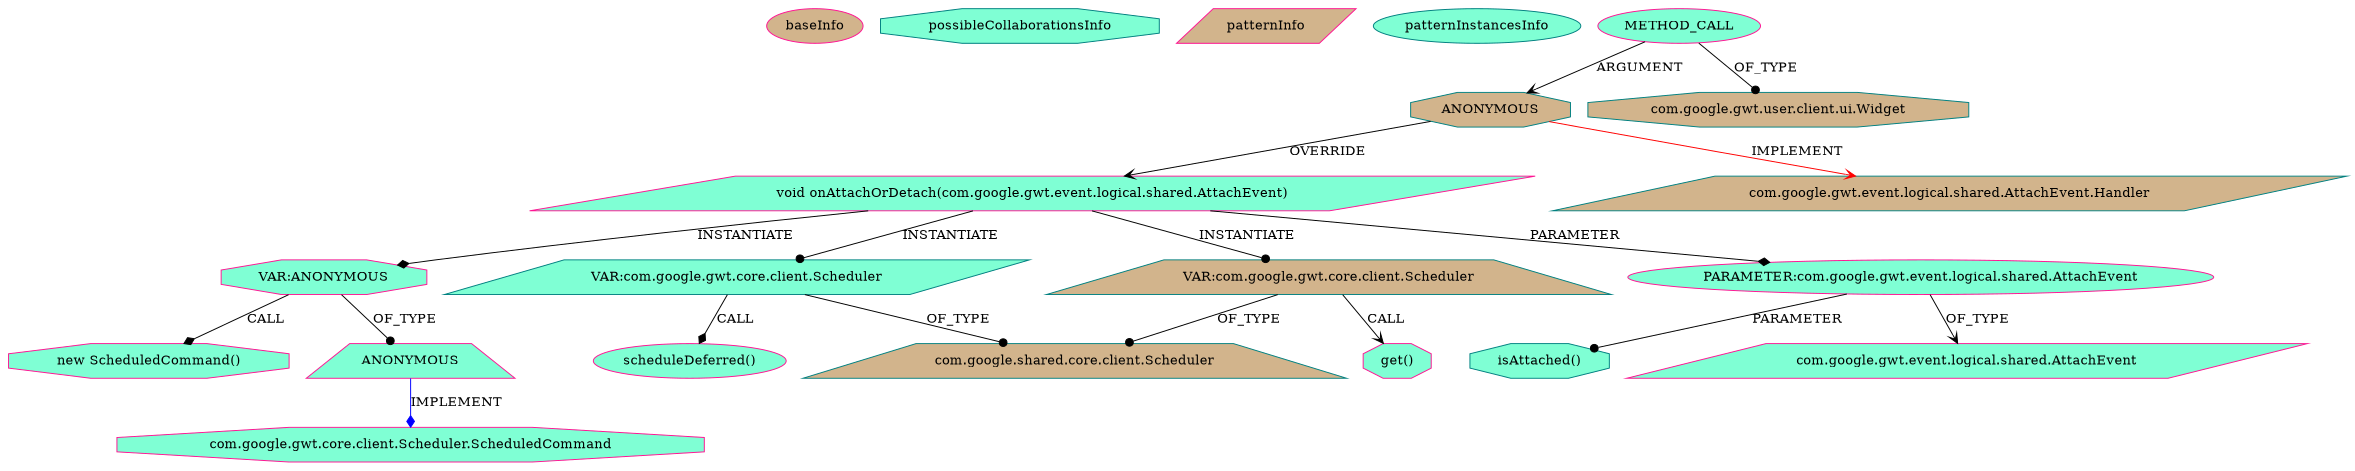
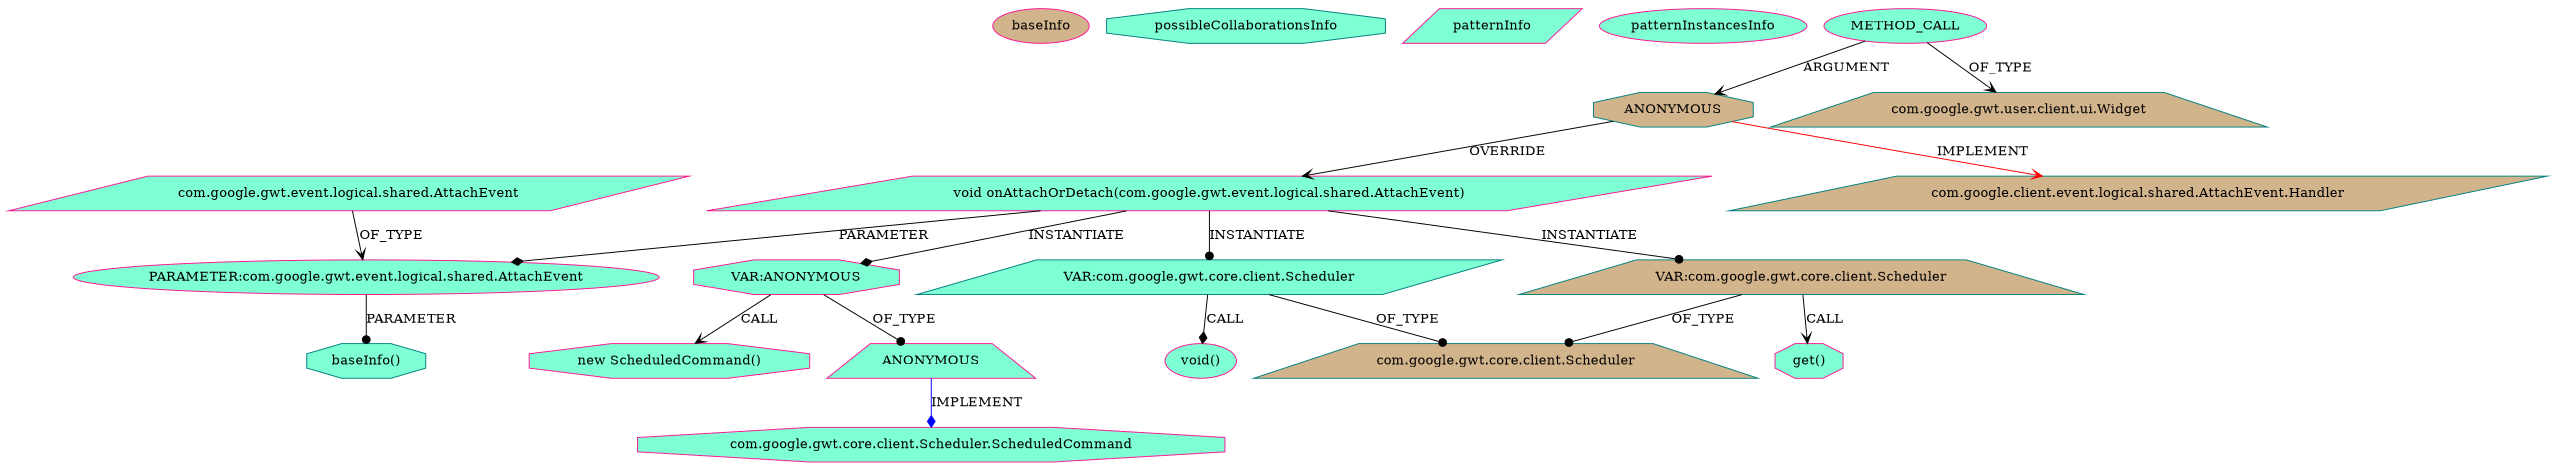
node "patternInfo": fillcolor tan -> aquamarine
node "patternInstancesInfo": color teal -> deeppink
edge "METHOD_CALL" -> "com.google.gwt.user.client.ui.Widget": arrowhead dot -> vee
node "com.google.gwt.user.client.ui.Widget": shape octagon -> trapezium
node "com.google.gwt.event.logical.shared.AttachEvent.Handler": label "com.google.gwt.event.logical.shared.AttachEvent.Handler" -> "com.google.client.event.logical.shared.AttachEvent.Handler"
edge "PARAMETER:com.google.gwt.event.logical.shared.AttachEvent" -> "com.google.gwt.event.logical.shared.AttachEvent": reversed
edge "VAR:ANONYMOUS" -> "new ScheduledCommand()": arrowhead diamond -> vee
node "scheduleDeferred()": label "scheduleDeferred()" -> "void()"
node "com.google.shared.core.client.Scheduler": label "com.google.shared.core.client.Scheduler" -> "com.google.gwt.core.client.Scheduler"
node "isAttached()": label "isAttached()" -> "baseInfo()"
